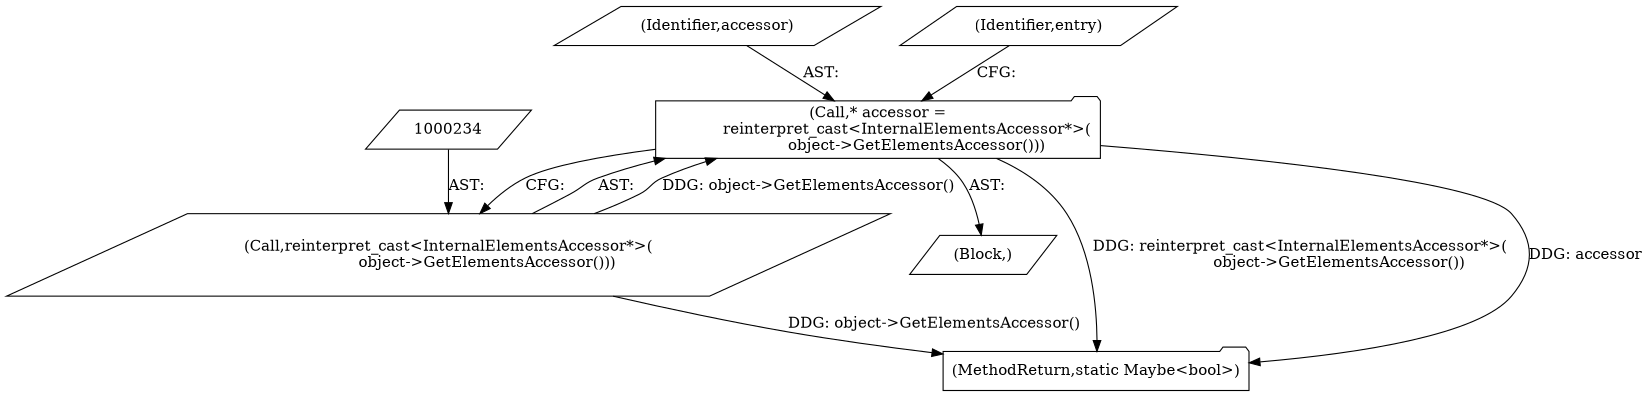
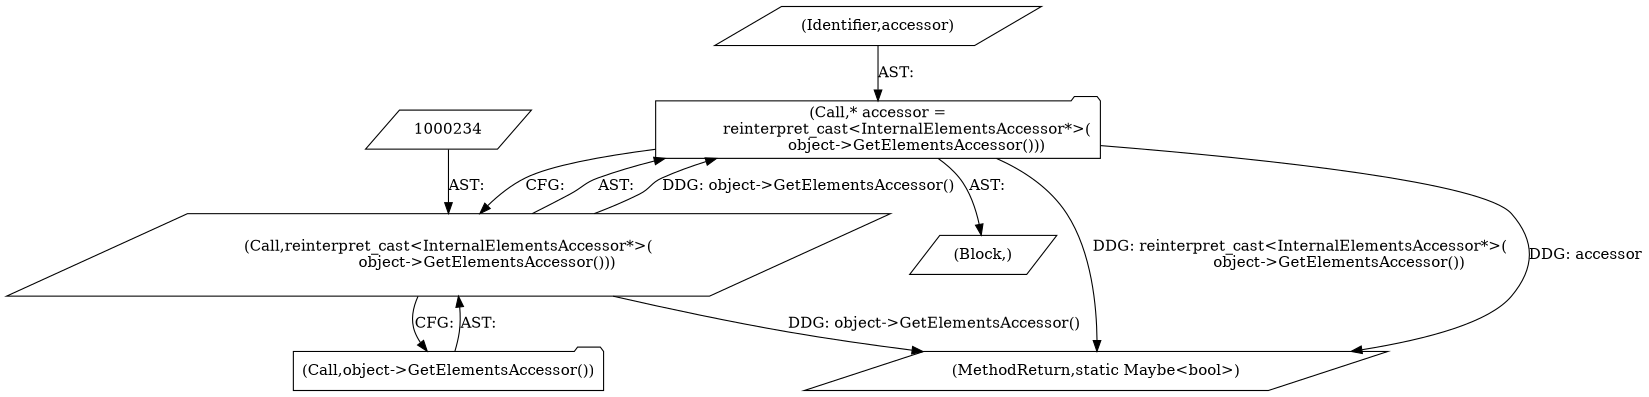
node "(Identifier,entry)": removed
node "(Call,object->GetElementsAccessor())": added
node "(MethodReturn,static Maybe<bool>)": shape folder -> parallelogram
